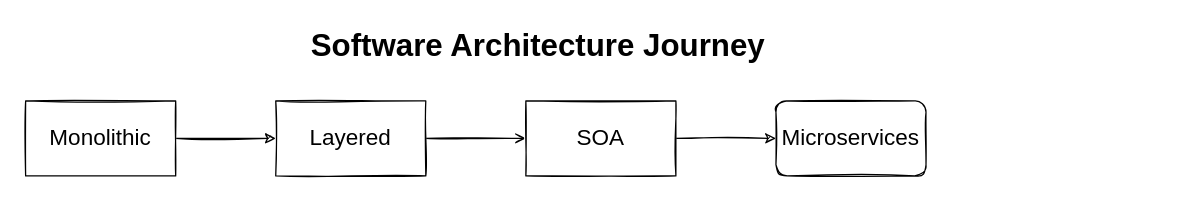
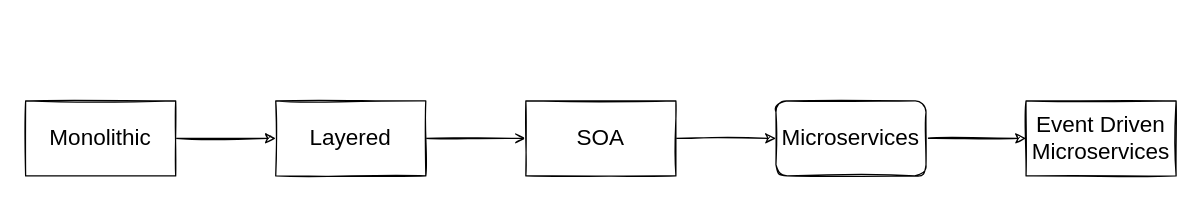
node "Software Architecture Journey": removed
edge "Microservices" -> "Event Driven Microservices": added
node "Event Driven Microservices": added
